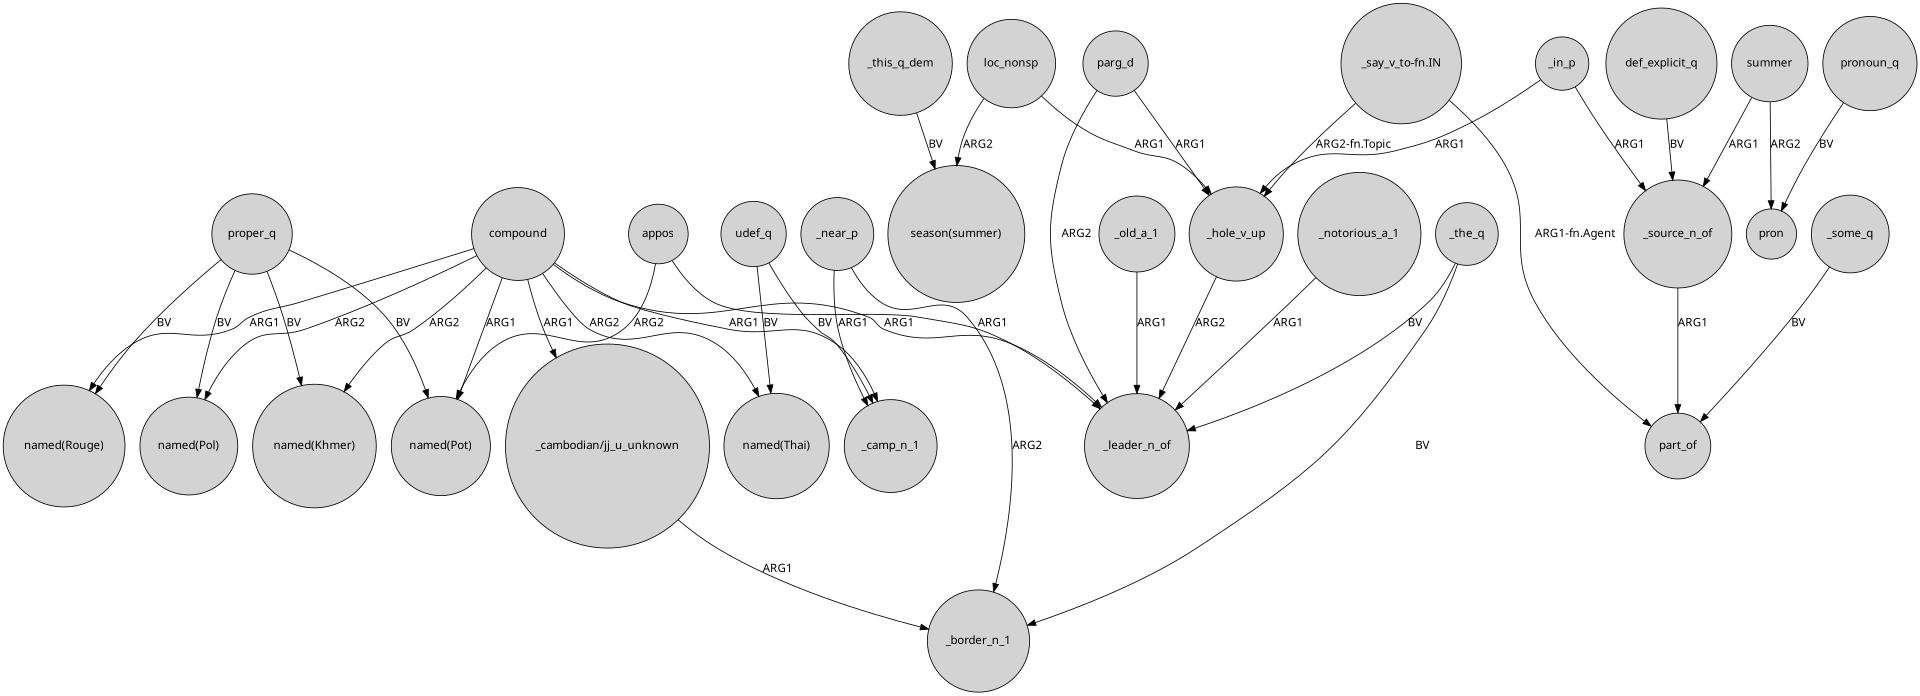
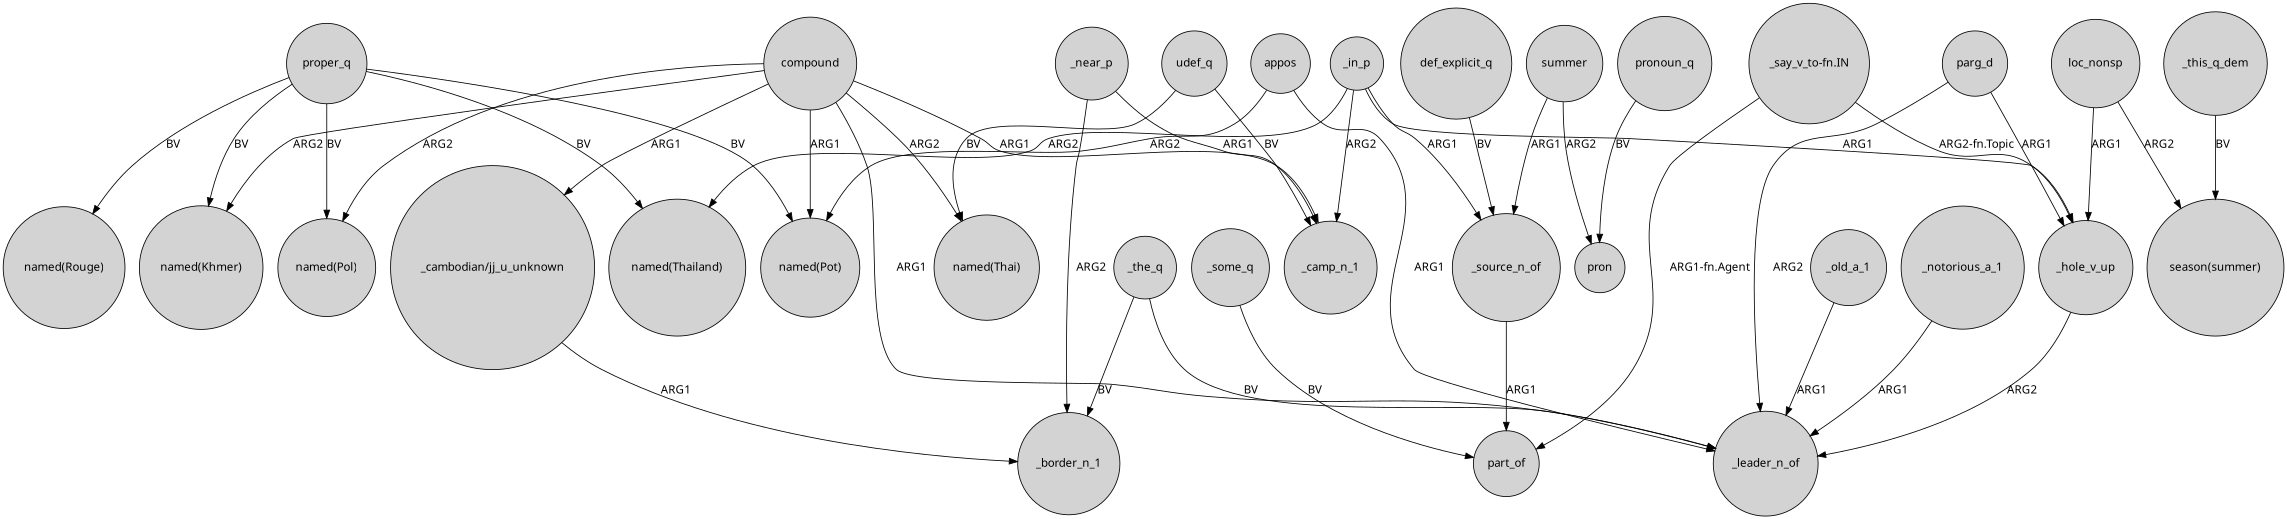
edge "_in_p" -> "_camp_n_1": added, label "ARG2"
node "named(Thailand)": added
edge "compound" -> "named(Rouge)": removed, label "ARG1"
